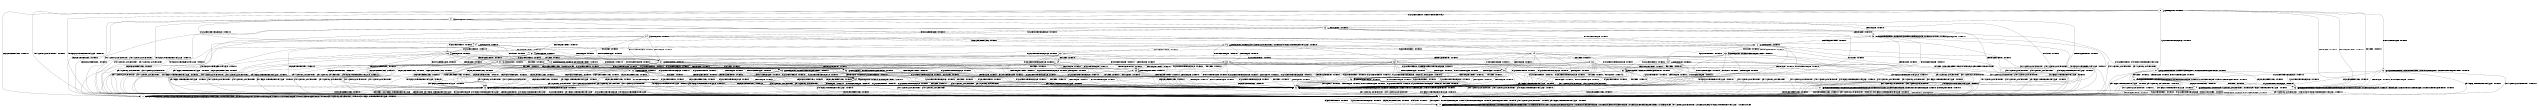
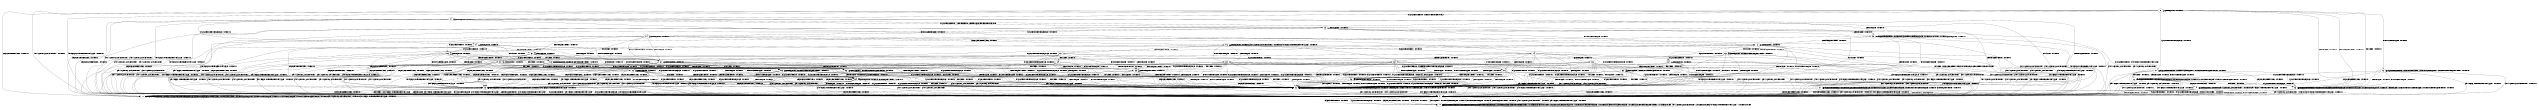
edge "s1" -> "s3": added, label "RSA_CLIENT_HELLO / SERVER_HELLO,CERTIFICATE,SERVER_HELLO_DONE"
edge "s16" -> "s27": label "APPLICATION_VERIFY / TIMEOUT" -> "CERTIFICATE_VERIFY / TIMEOUT"
edge "s19" -> "s22": label "FINISHED / TIMEOUT" -> "CERTIFICATE / TIMEOUT"
edge "s32" -> "s38": now "s32" -> "s24"
edge "s4" -> "s12": label "CHANGE_CIPHER_SPEC / SOCKET_CLOSED" -> "RSA_CLIENT_KEY_EXCHANGE / TIMEOUT"
edge "s20" -> "s5": label "CHANGE_SPEC_SPEC / TIMEOUT" -> "CHANGE_CIPHER_SPEC / TIMEOUT"
